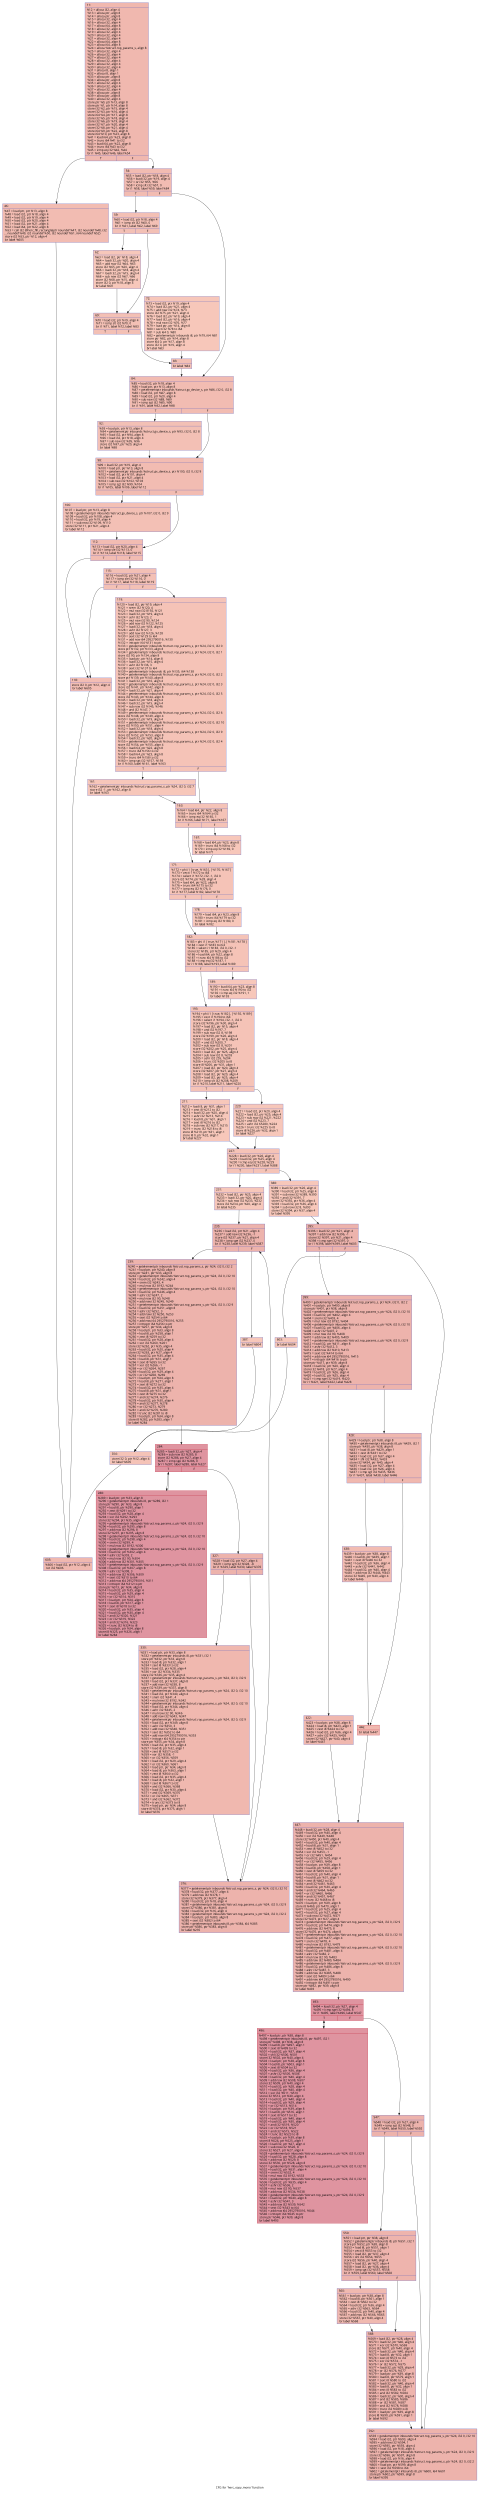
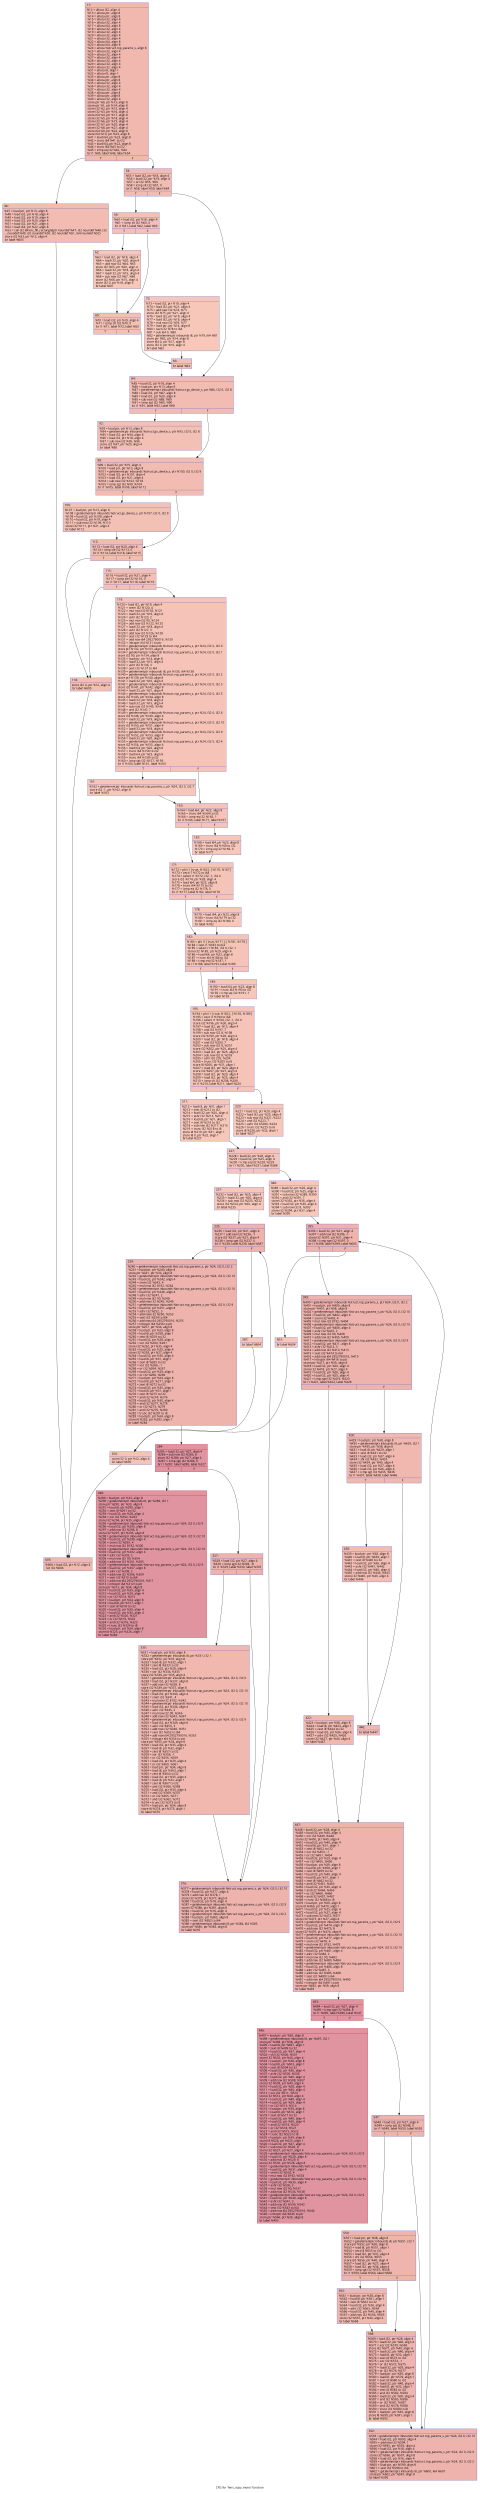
node "446:": color #b70d28ff -> #3d50c3ff
